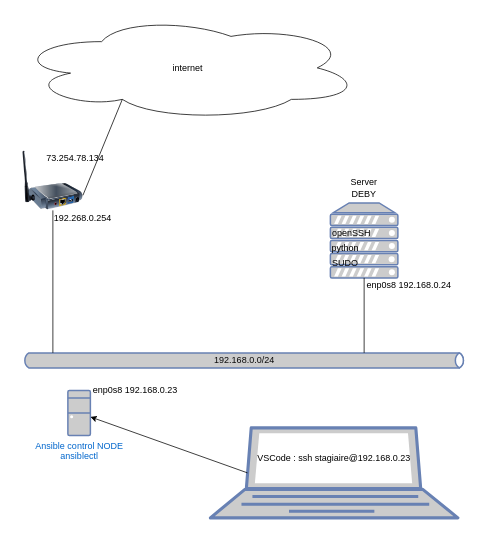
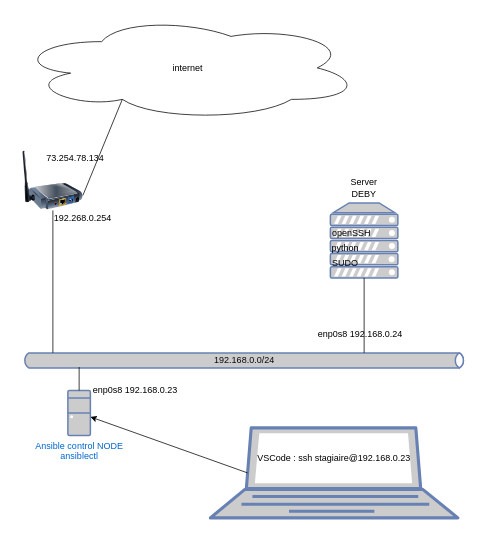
node "enp0s8 192.168.0.24": moved (409, 285) -> (360, 334)
edge "192.168.0.0/24" -- "Ansible control NODE ansiblectl": added
